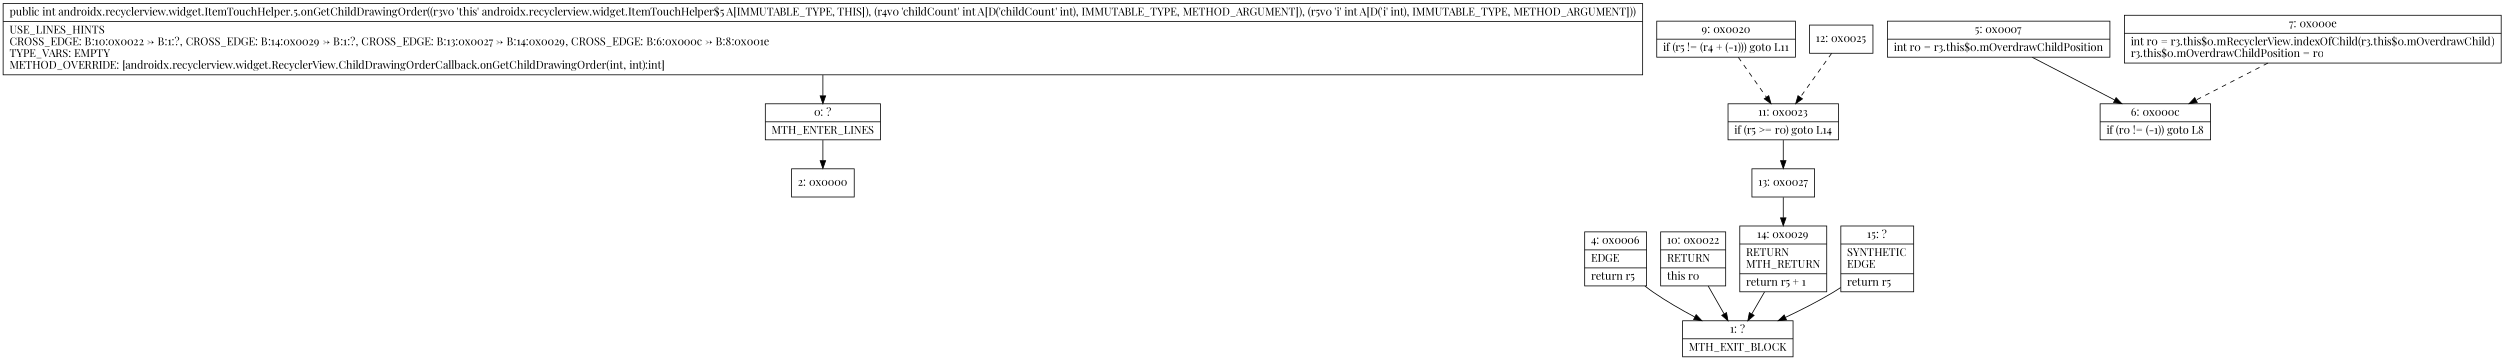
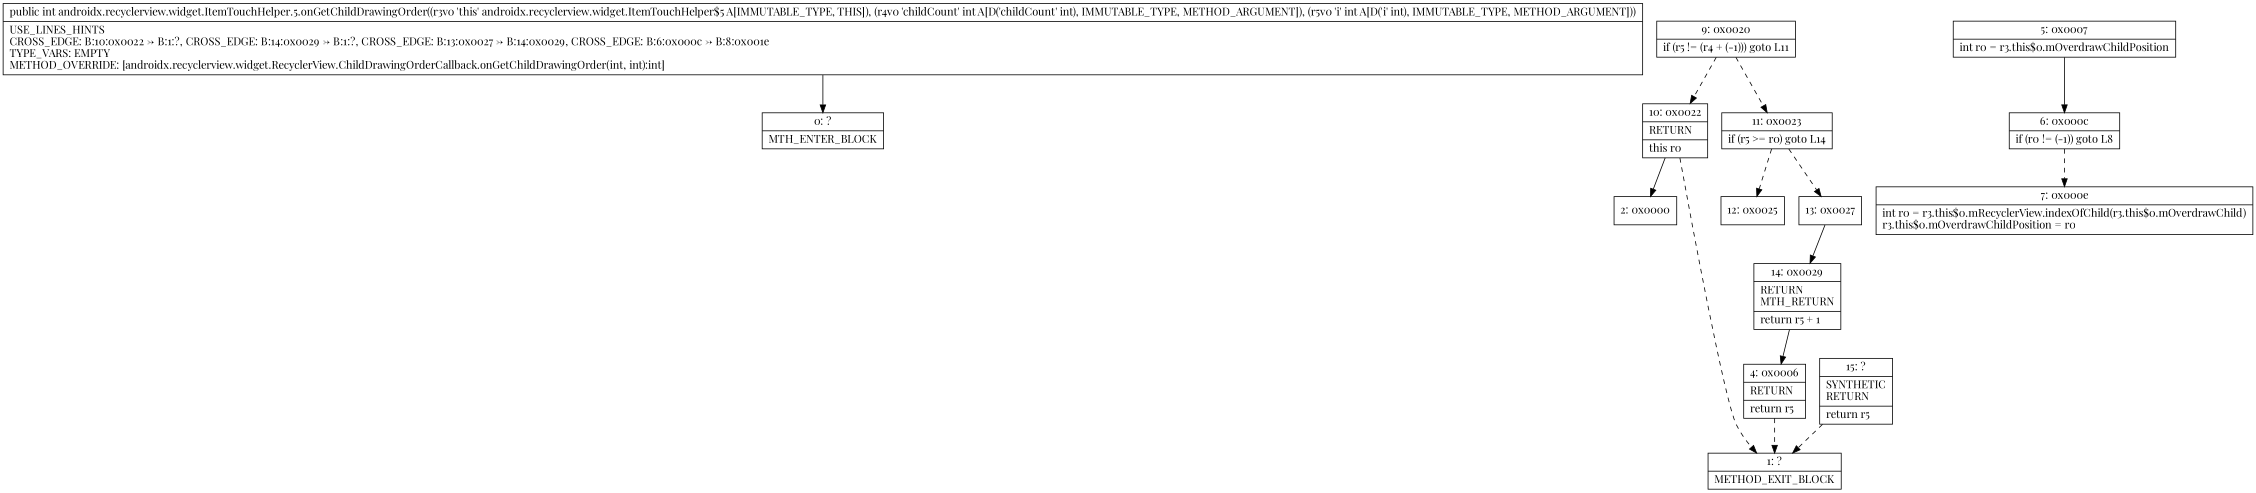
edge "12: 0x0025" -> "11: 0x0023": reversed
edge "9: 0x0020" -> "10: 0x0022": added
edge "7: 0x000e" -> "6: 0x000c": reversed
node "0: ?": text "MTH_ENTER_LINES" -> "MTH_ENTER_BLOCK"
edge "0: ?" -> "2: 0x0000": now "10: 0x0022" -> "2: 0x0000"
edge "11: 0x0023" -> "13: 0x0027": style solid -> dashed
node "4: 0x0006": text "EDGE" -> "RETURN"
node "15: ?": text "EDGE" -> "RETURN"
edge "10: 0x0022" -> "1: ?": style solid -> dashed
edge "4: 0x0006" -> "1: ?": style solid -> dashed
edge "14: 0x0029" -> "1: ?": now "14: 0x0029" -> "4: 0x0006"
edge "15: ?" -> "1: ?": style solid -> dashed
node "1: ?": text "MTH_EXIT_BLOCK" -> "METHOD_EXIT_BLOCK"
